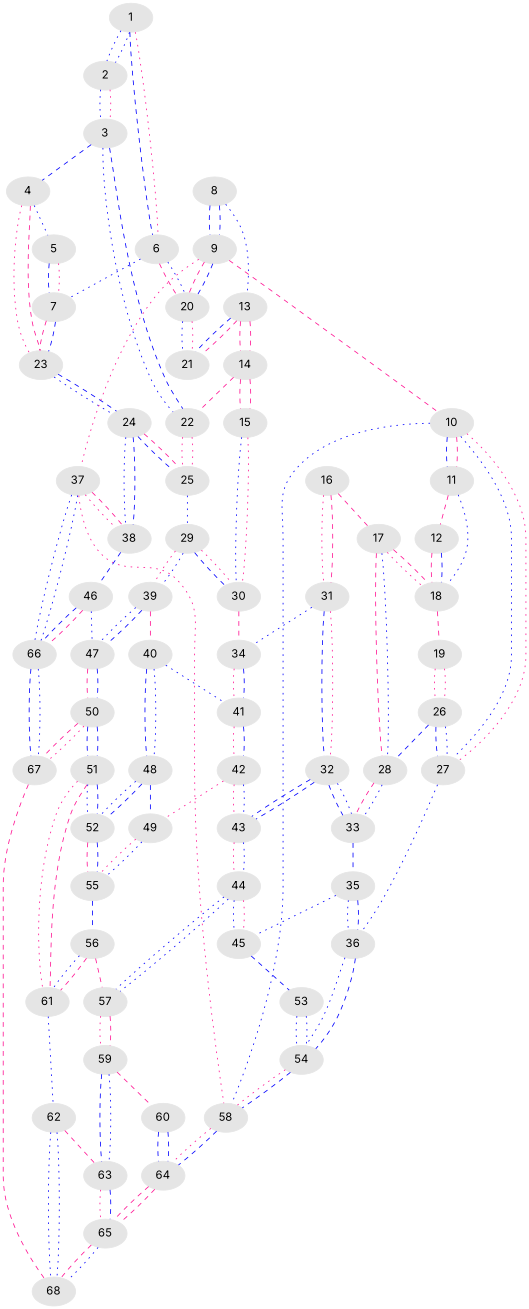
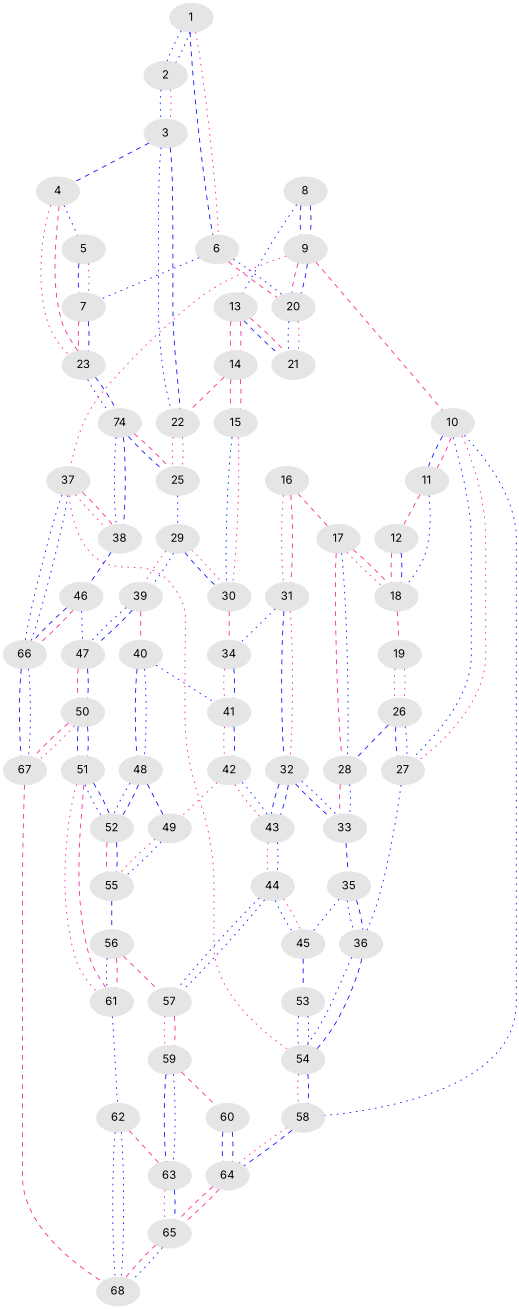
node "24": label "24" -> "74"
edge "37" -- "58": now "37" -- "54"
